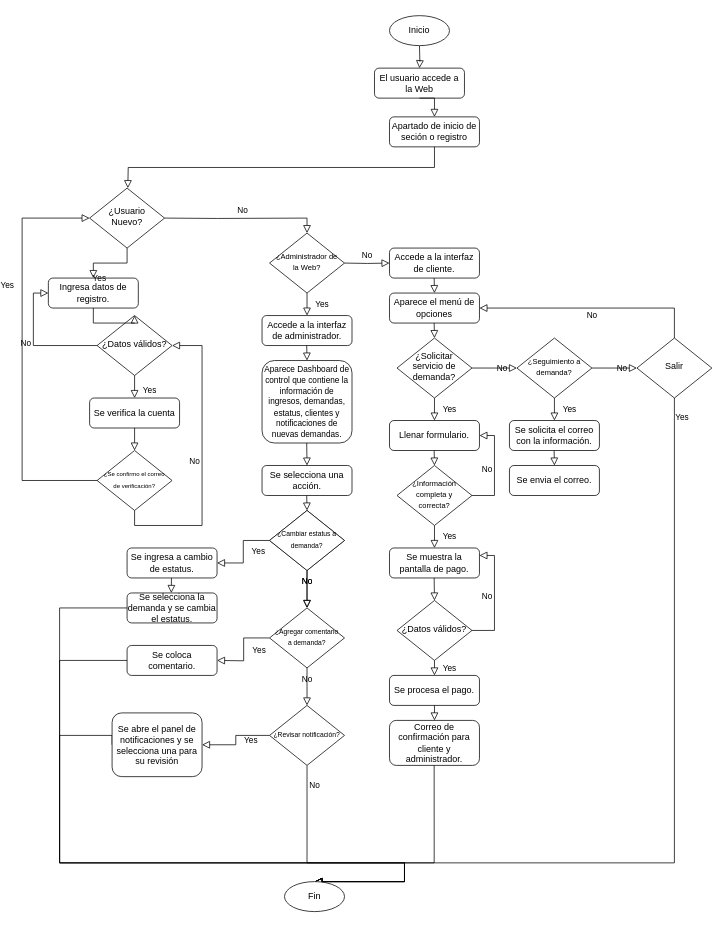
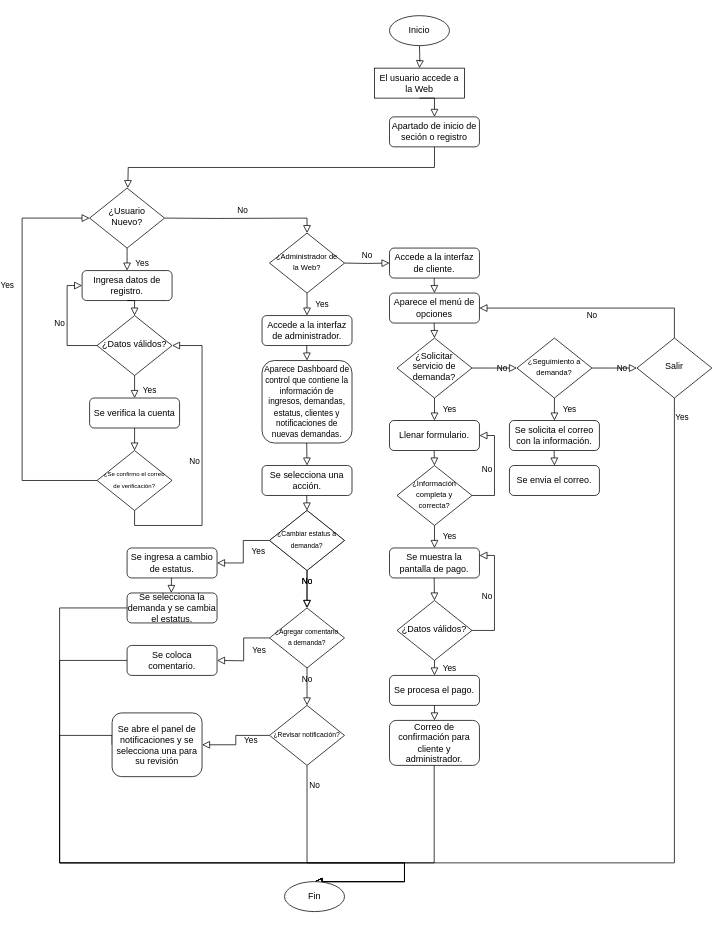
node "El usuario accede a la Web": shape rounded rectangle -> rectangle
node "Ingresa datos de registro.": moved (93, 293) -> (127, 285)
